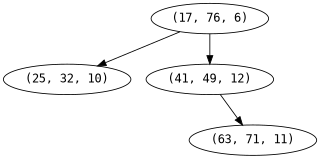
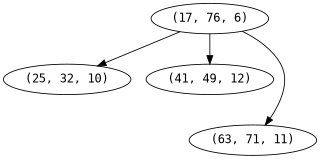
edge "(41, 49, 12)" -> "(63, 71, 11)": now "(17, 76, 6)" -> "(63, 71, 11)"
